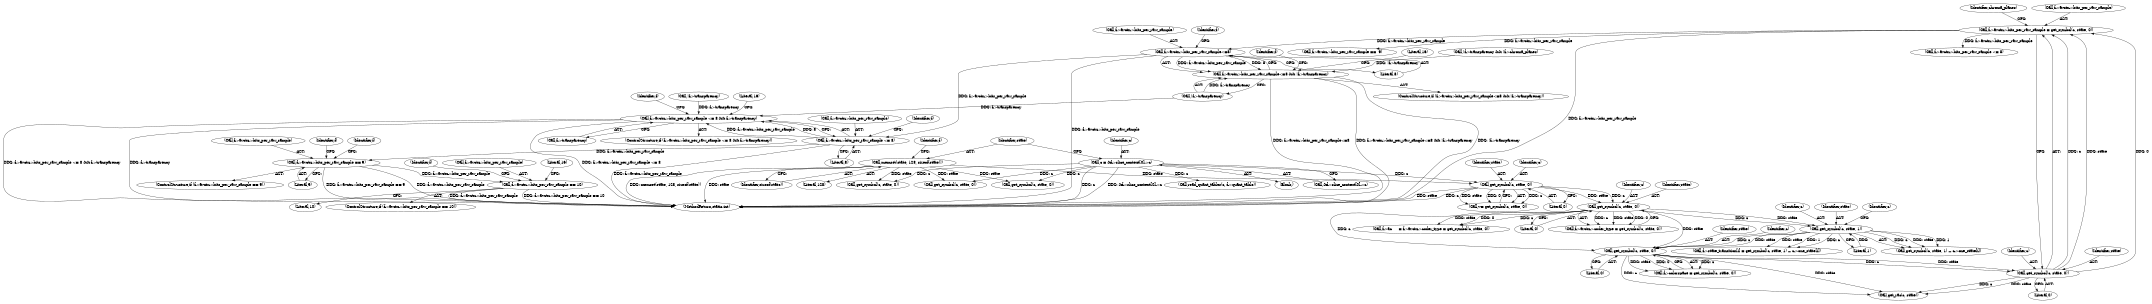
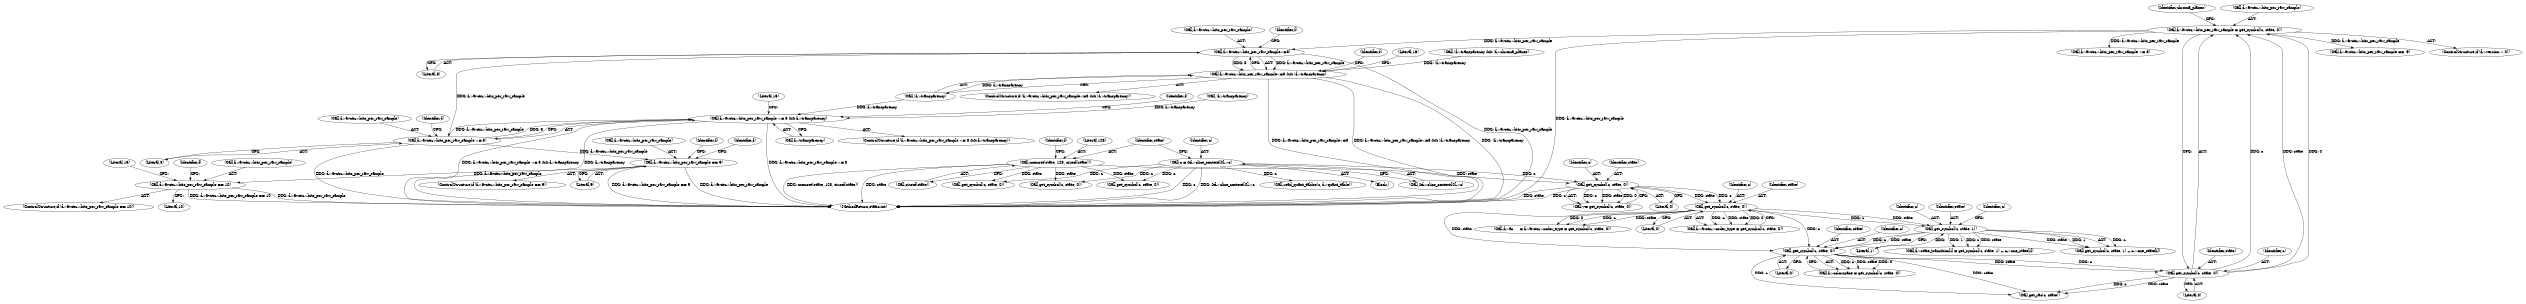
node "(ControlStructure,if (f->version > 0))": added
edge "(Call,memset(state, 128, sizeof(state)))" -> "(Literal,128)": reversed
node "(Identifier,sizeof(state))": label "(Identifier,sizeof(state))" -> "(Call,sizeof(state))"
